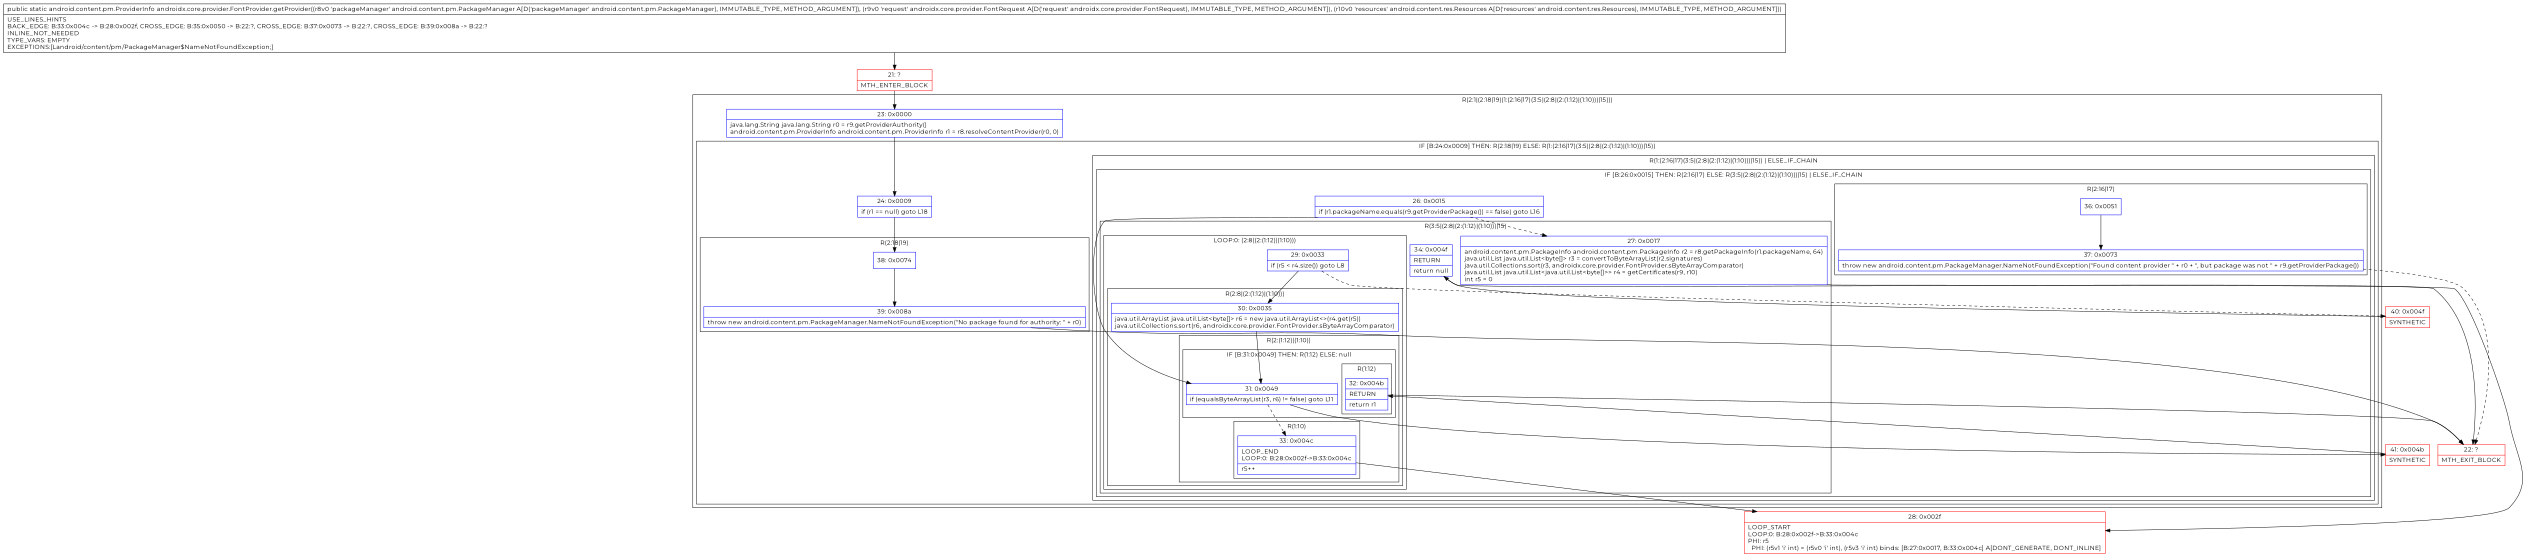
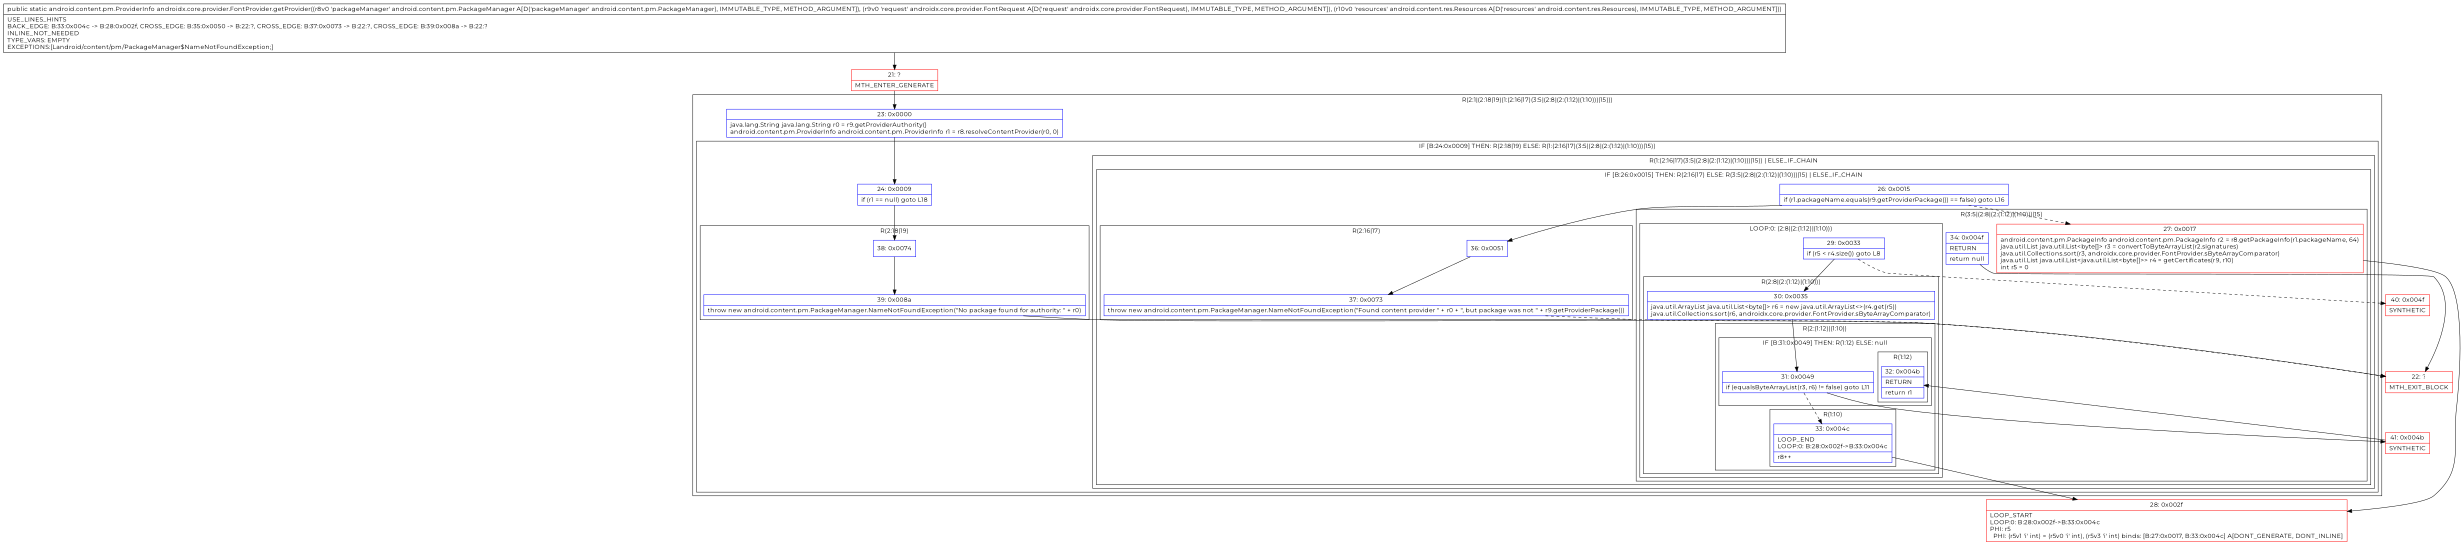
node "21: ?": text "MTH_ENTER_BLOCK" -> "MTH_ENTER_GENERATE"
edge "26: 0x0015" -> "31: 0x0049": now "26: 0x0015" -> "36: 0x0051"
node "27: 0x0017": color blue -> red
edge "40: 0x004f" -> "34: 0x004f": removed
edge "32: 0x004b" -> "22: ?": removed
node "33: 0x004c": text "r5++" -> "r8++"
